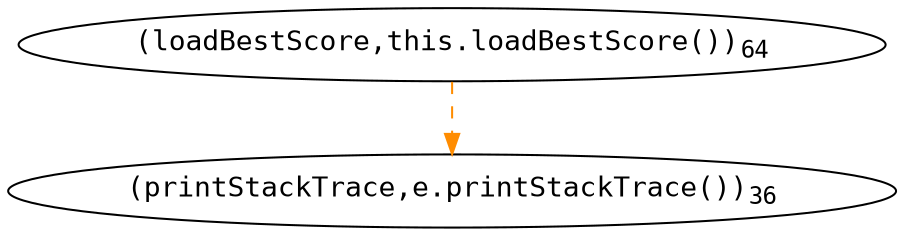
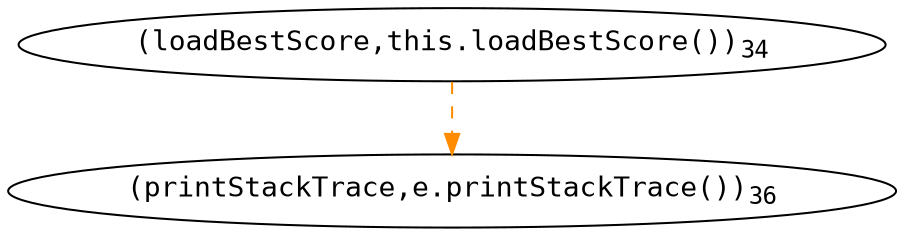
node "(loadBestScore,this.loadBestScore())": text "64" -> "34"
